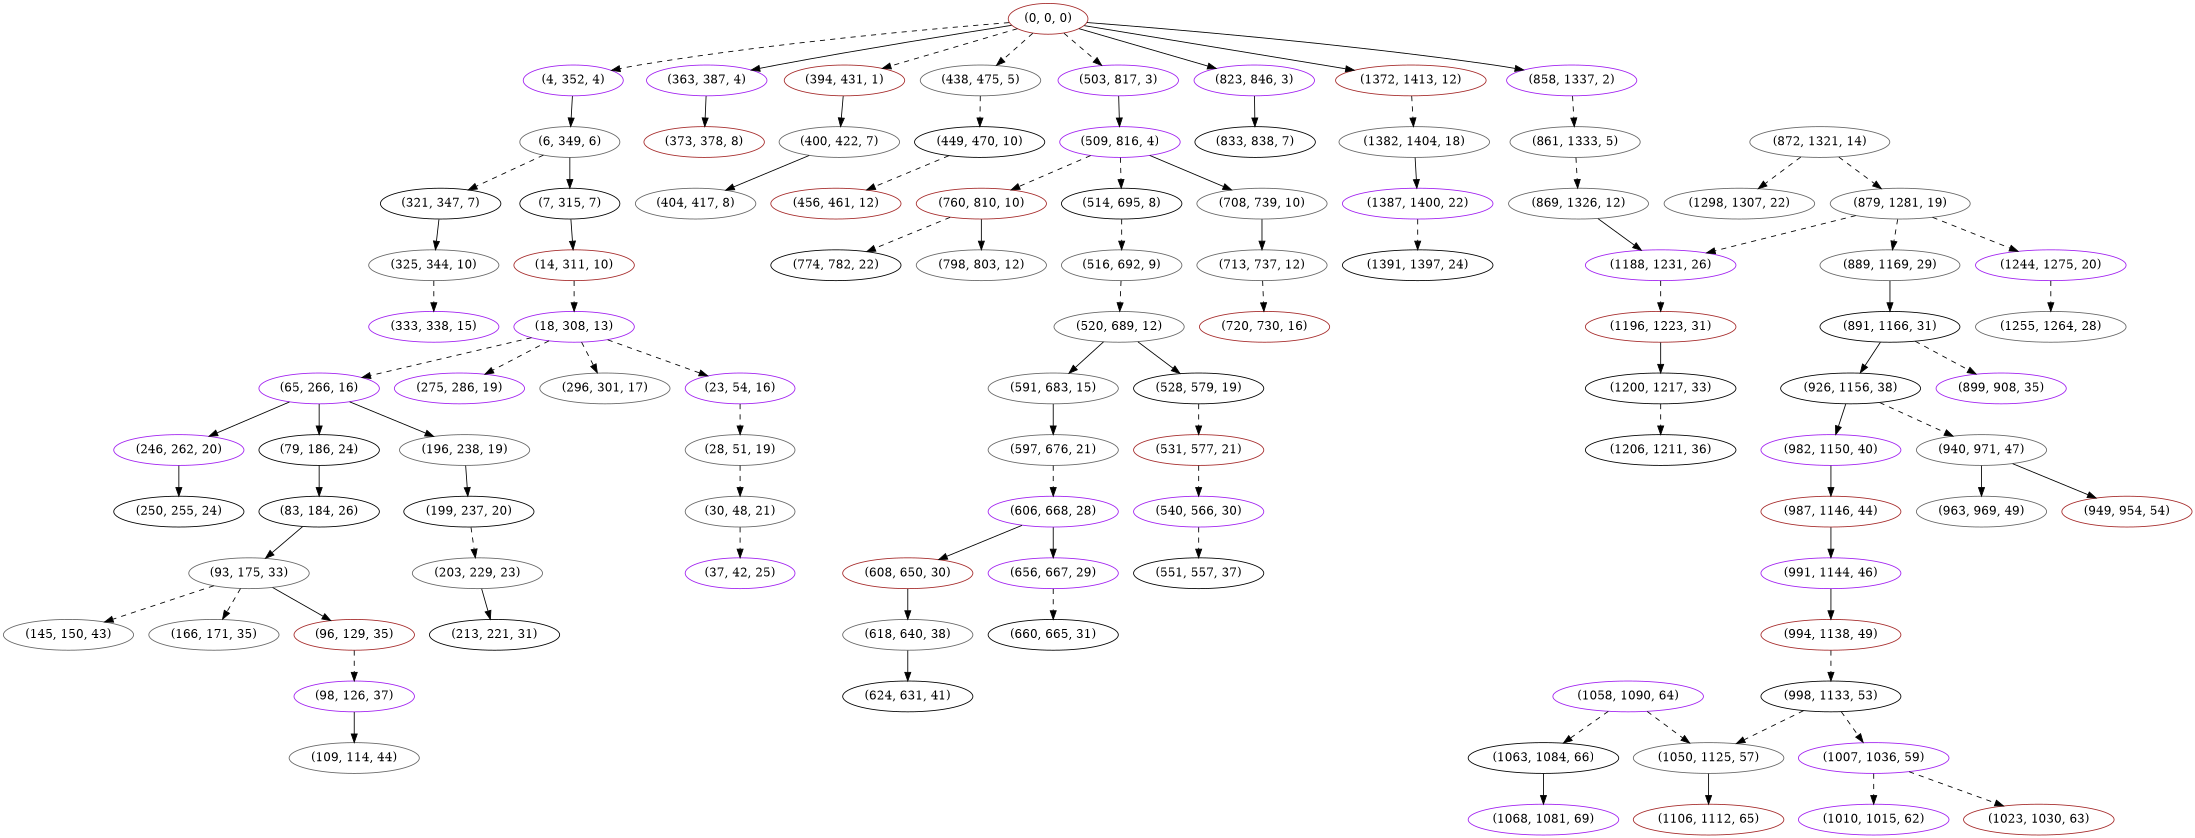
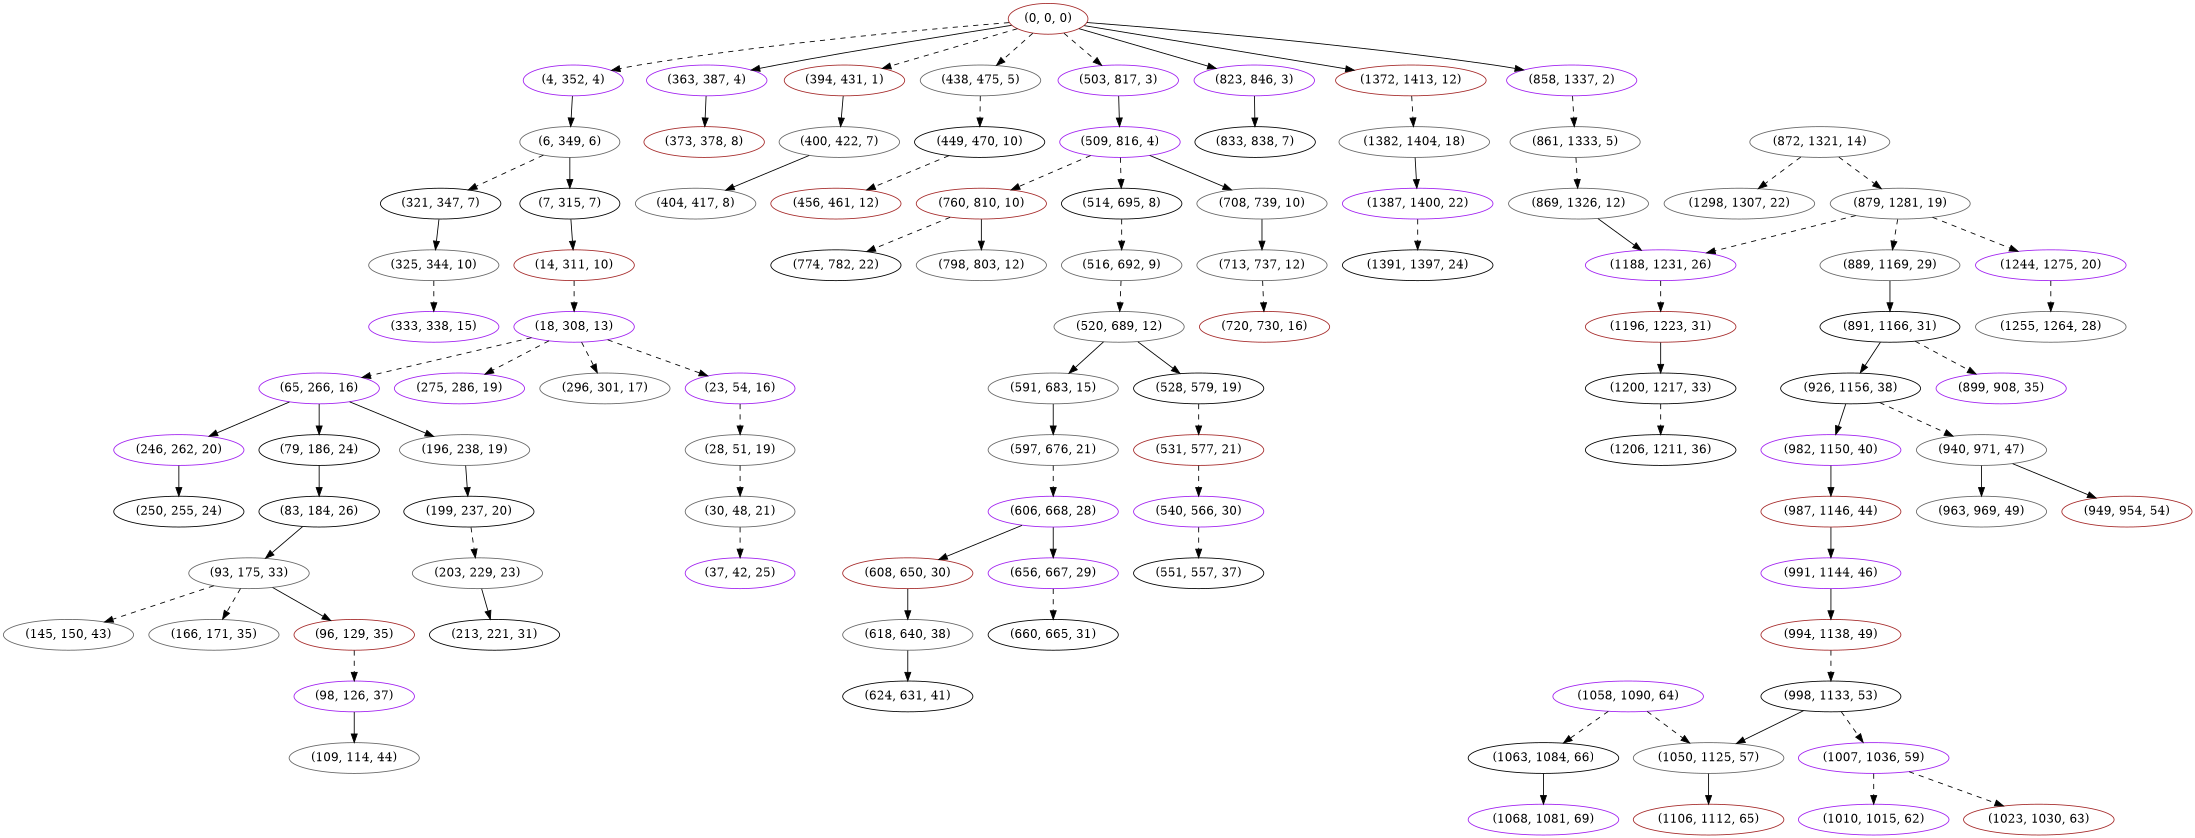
edge "(998, 1133, 53)" -> "(1050, 1125, 57)": style dashed -> solid
